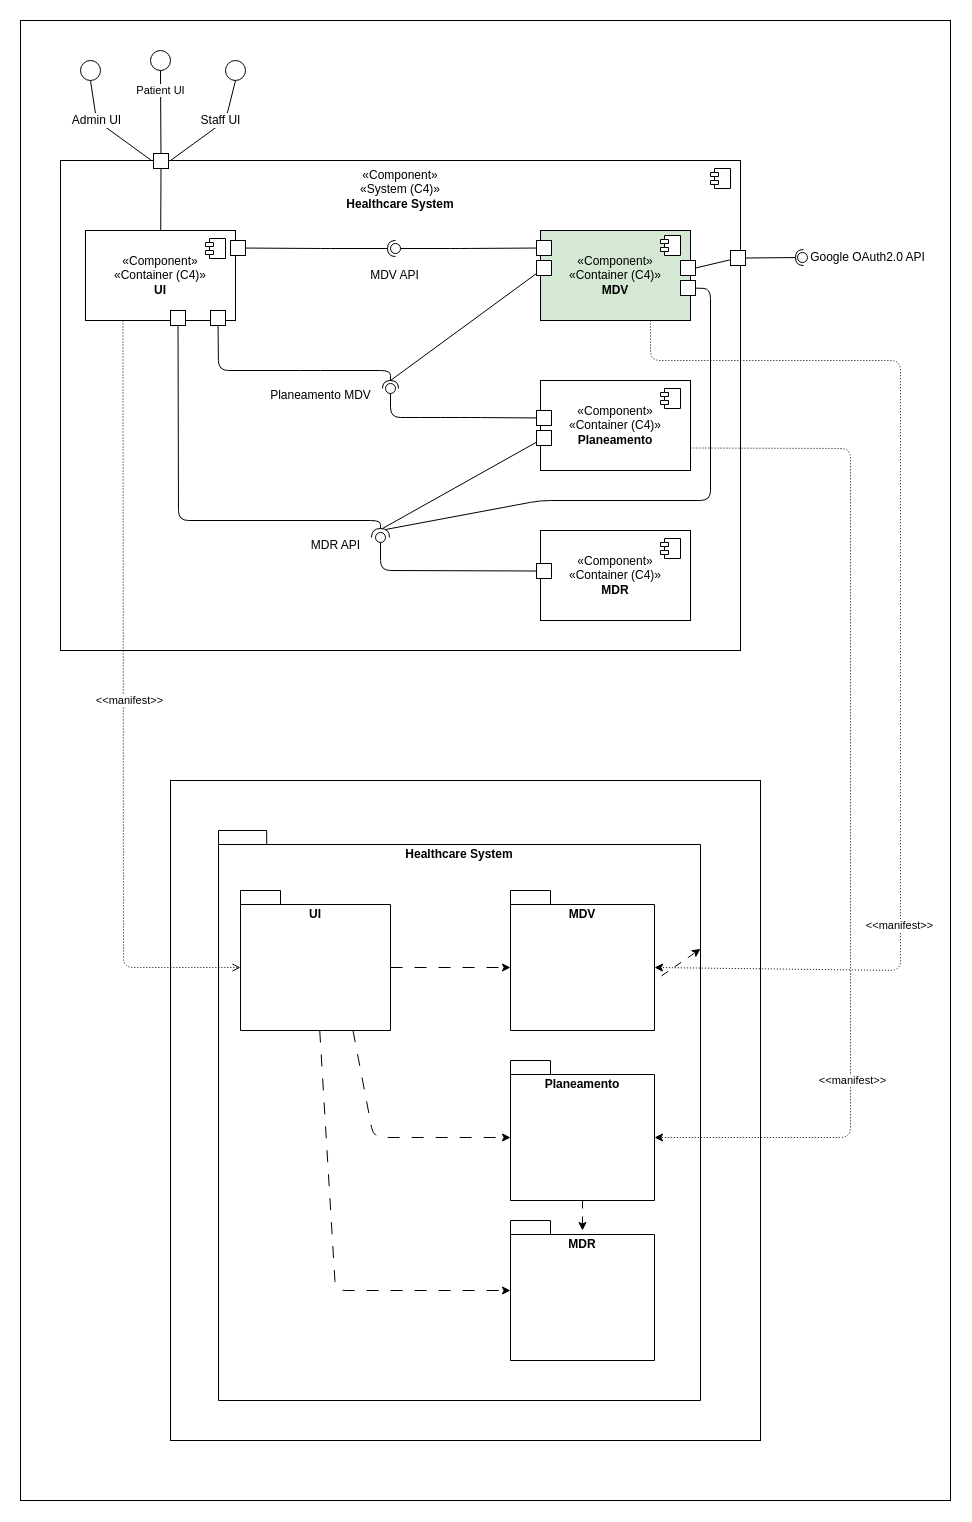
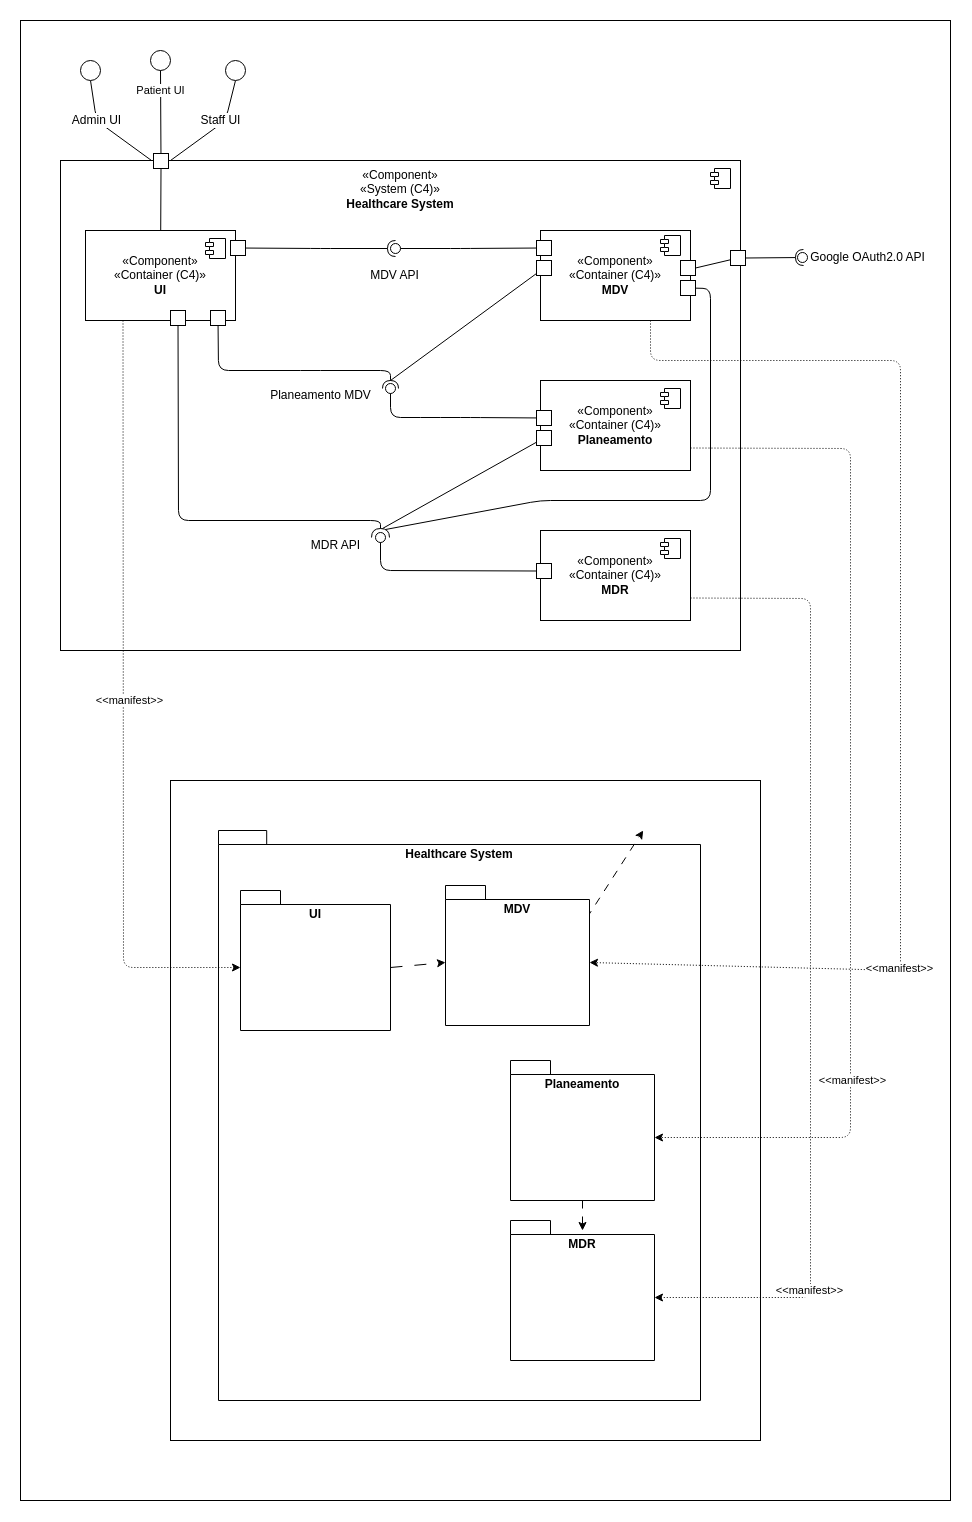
node "«Component» «Container (C4)» MDV": fillcolor #d5e8d4 -> #ffffff
node "MDV": moved (583, 961) -> (518, 956)
edge "«Component» «Container (C4)» UI" -> "UI": arrowhead open -> classic
edge "«Component» «Container (C4)» MDR" -> "MDR": added, label "<<manifest>>"
edge "UI" -> "Planeamento": removed
edge "UI" -> "MDR": removed
